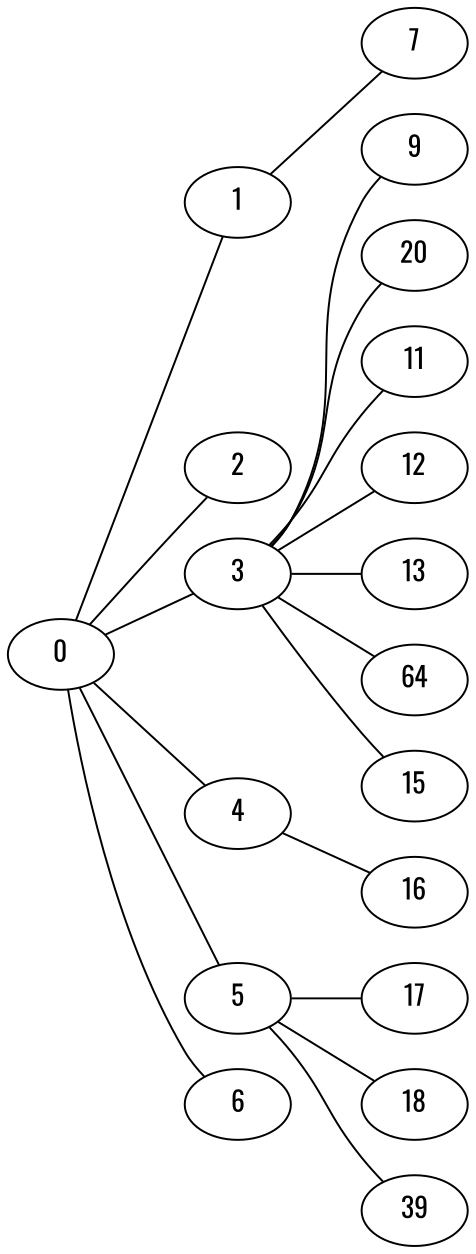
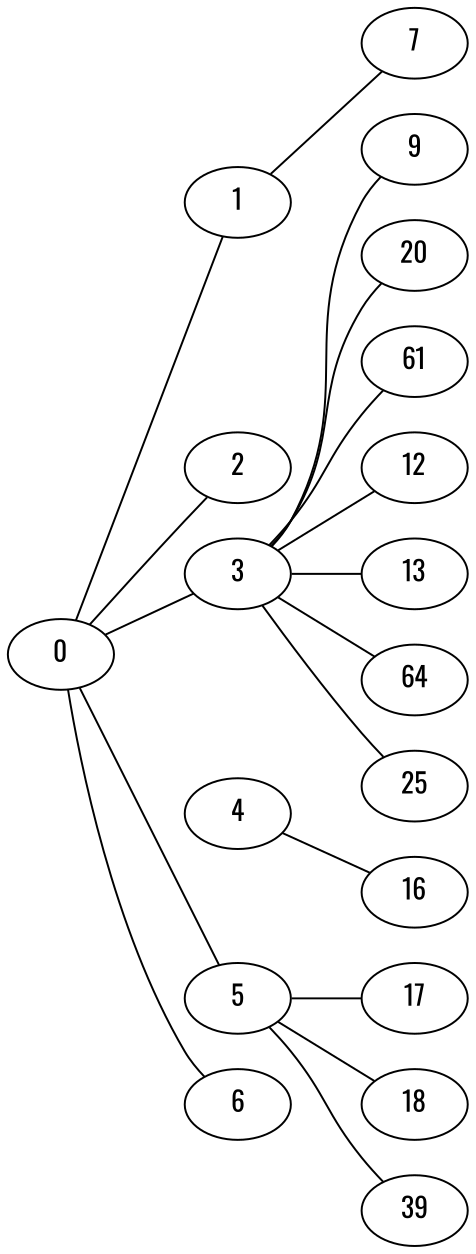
node "11": label "11" -> "61"
edge "0" -- "4": removed
node "15": label "15" -> "25"
